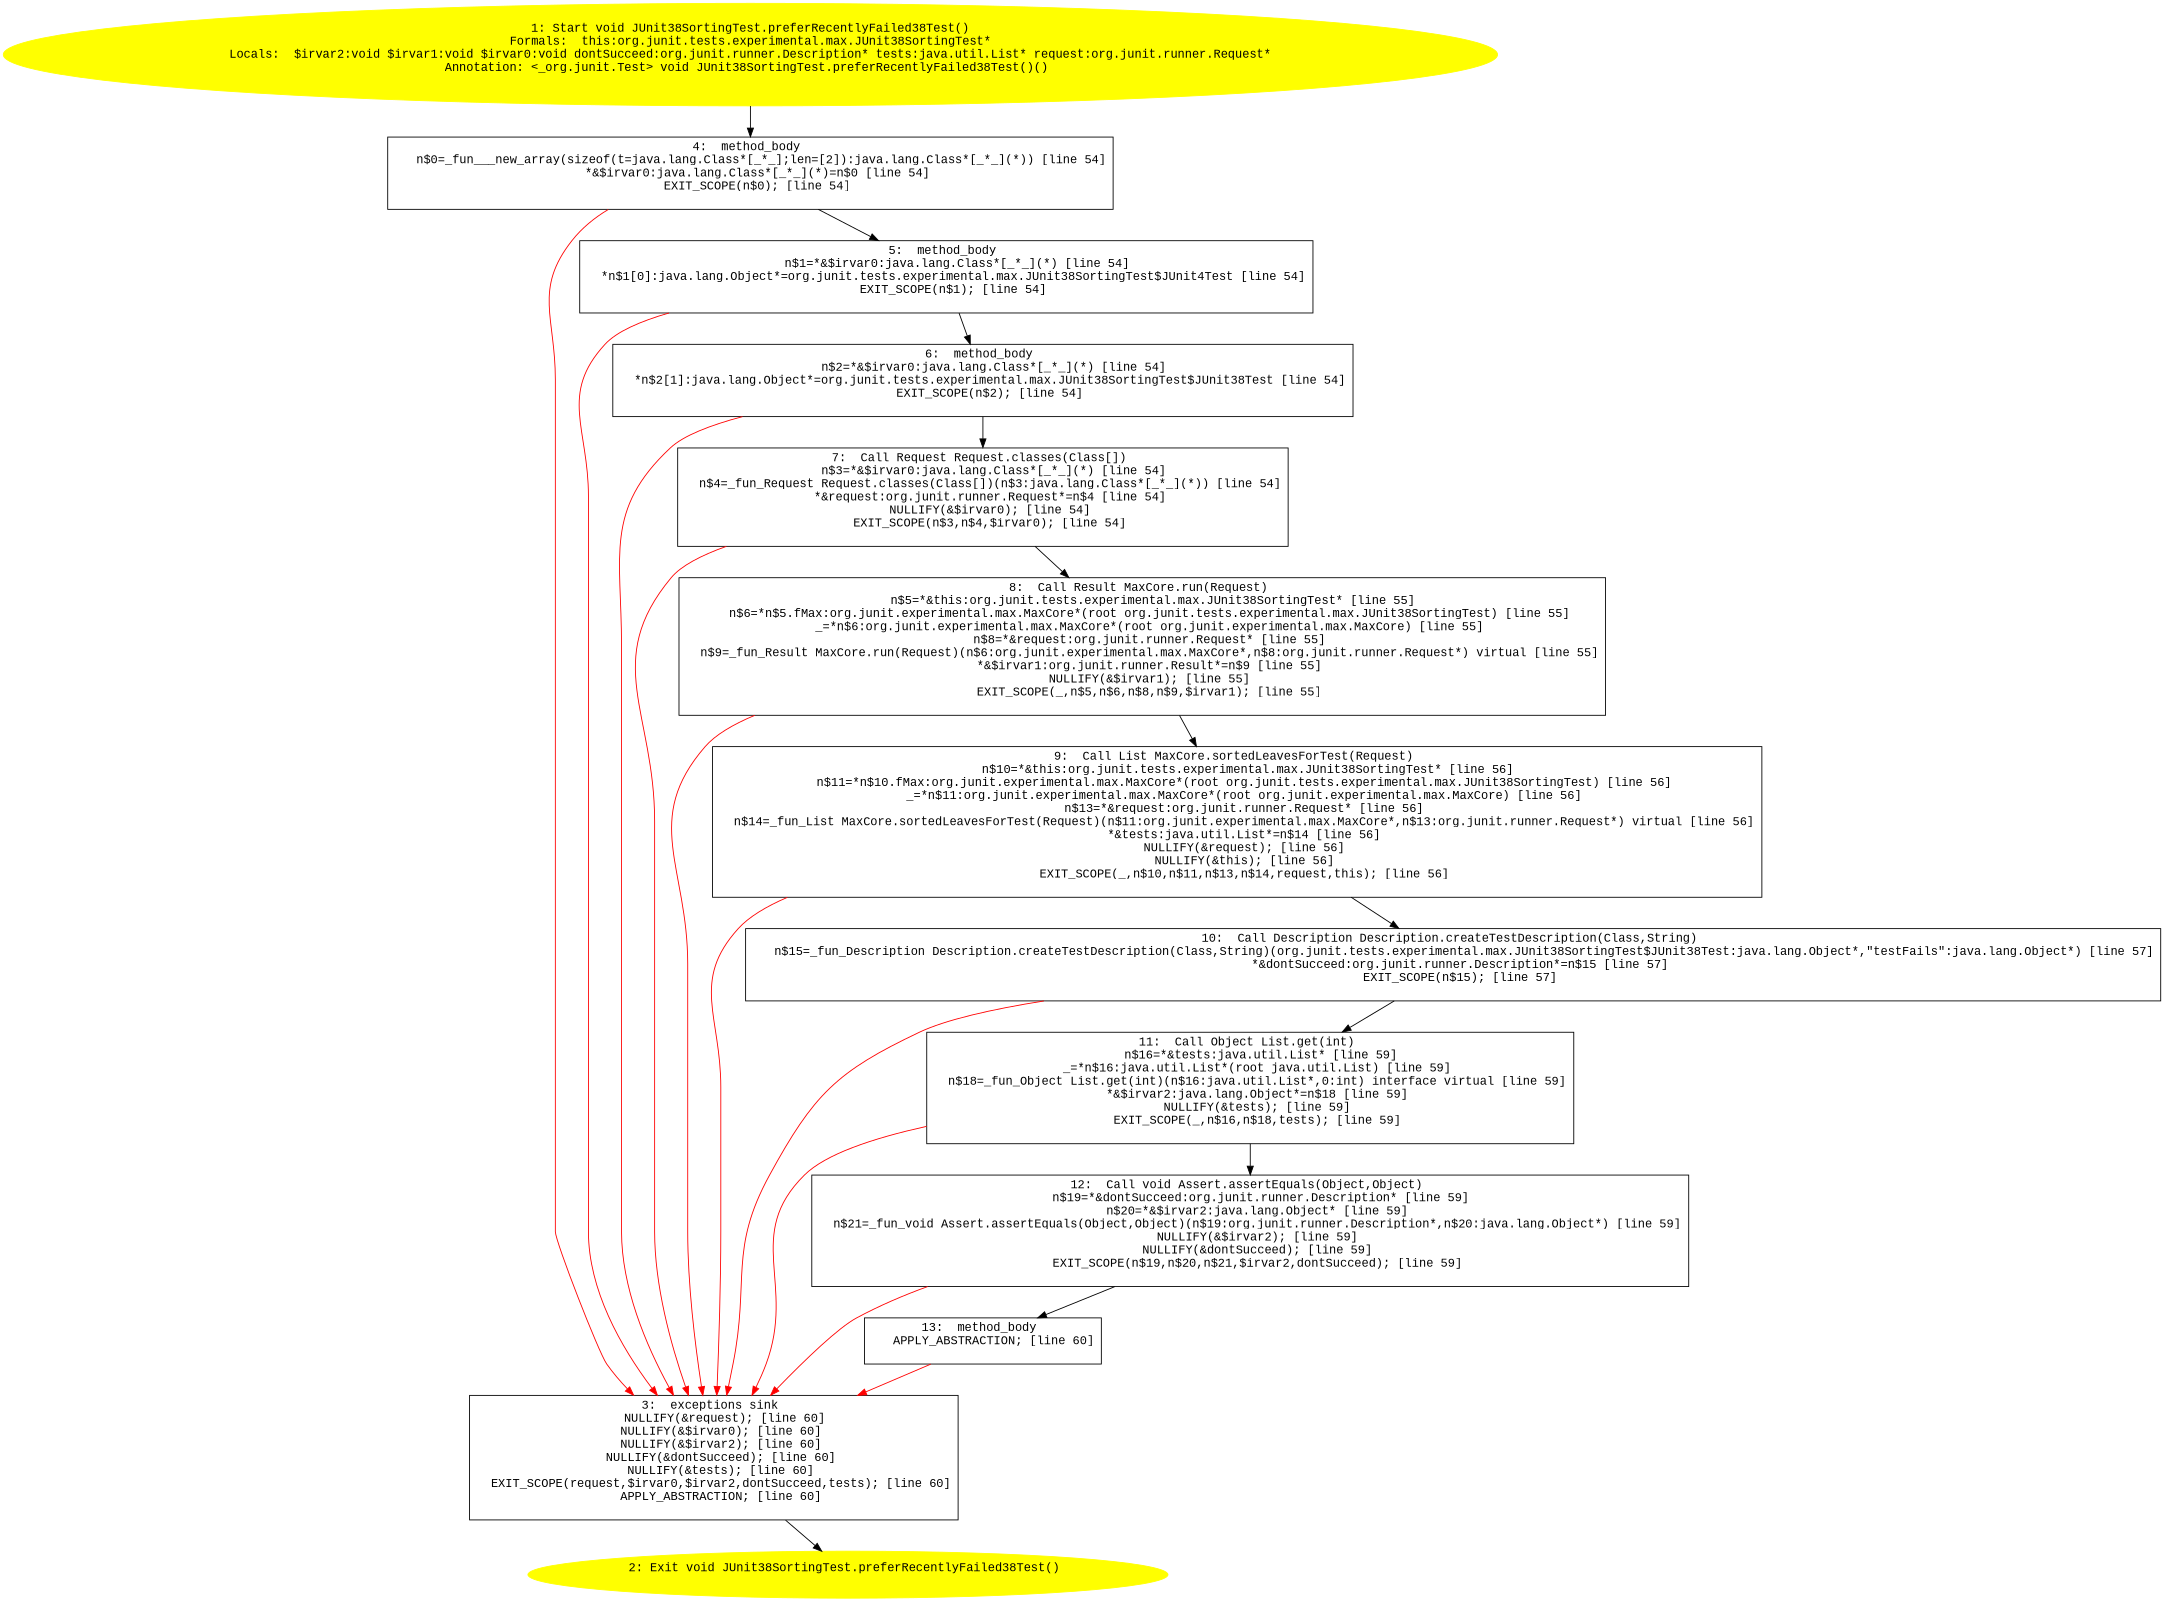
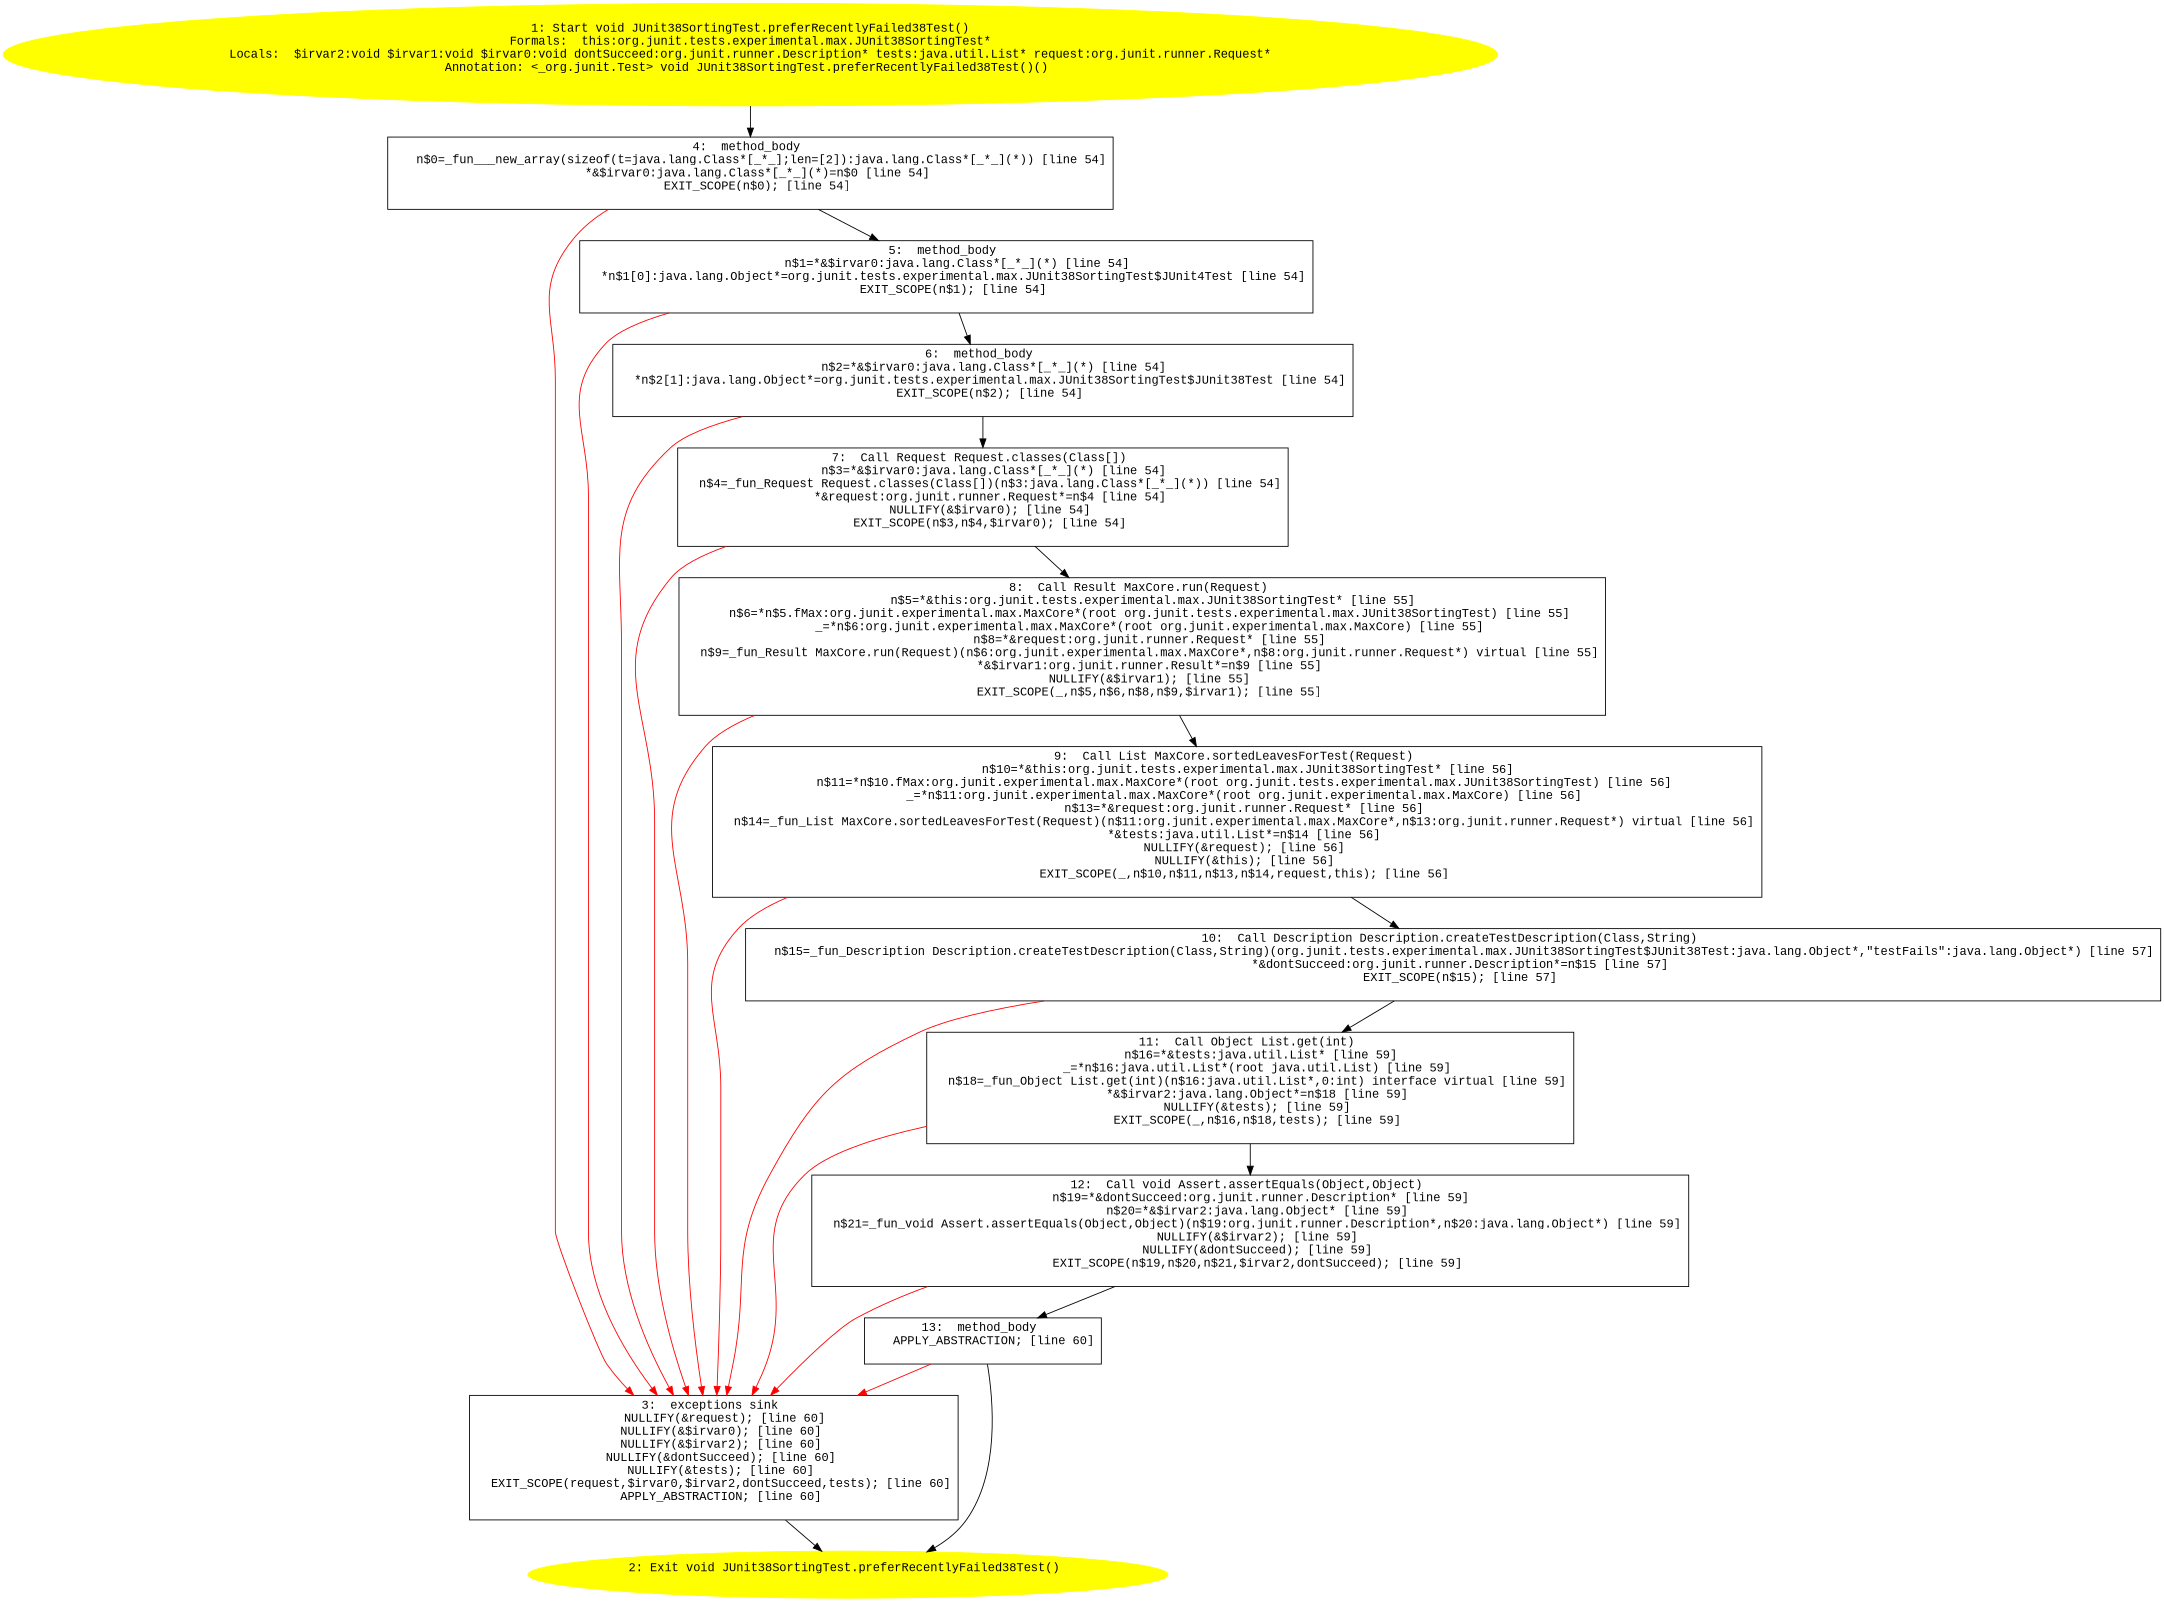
edge "13:  method_body APPLY_ABSTRACTION; [line 60]" -> "2: Exit void JUnit38SortingTest.preferRecentlyFailed38Test()": added
